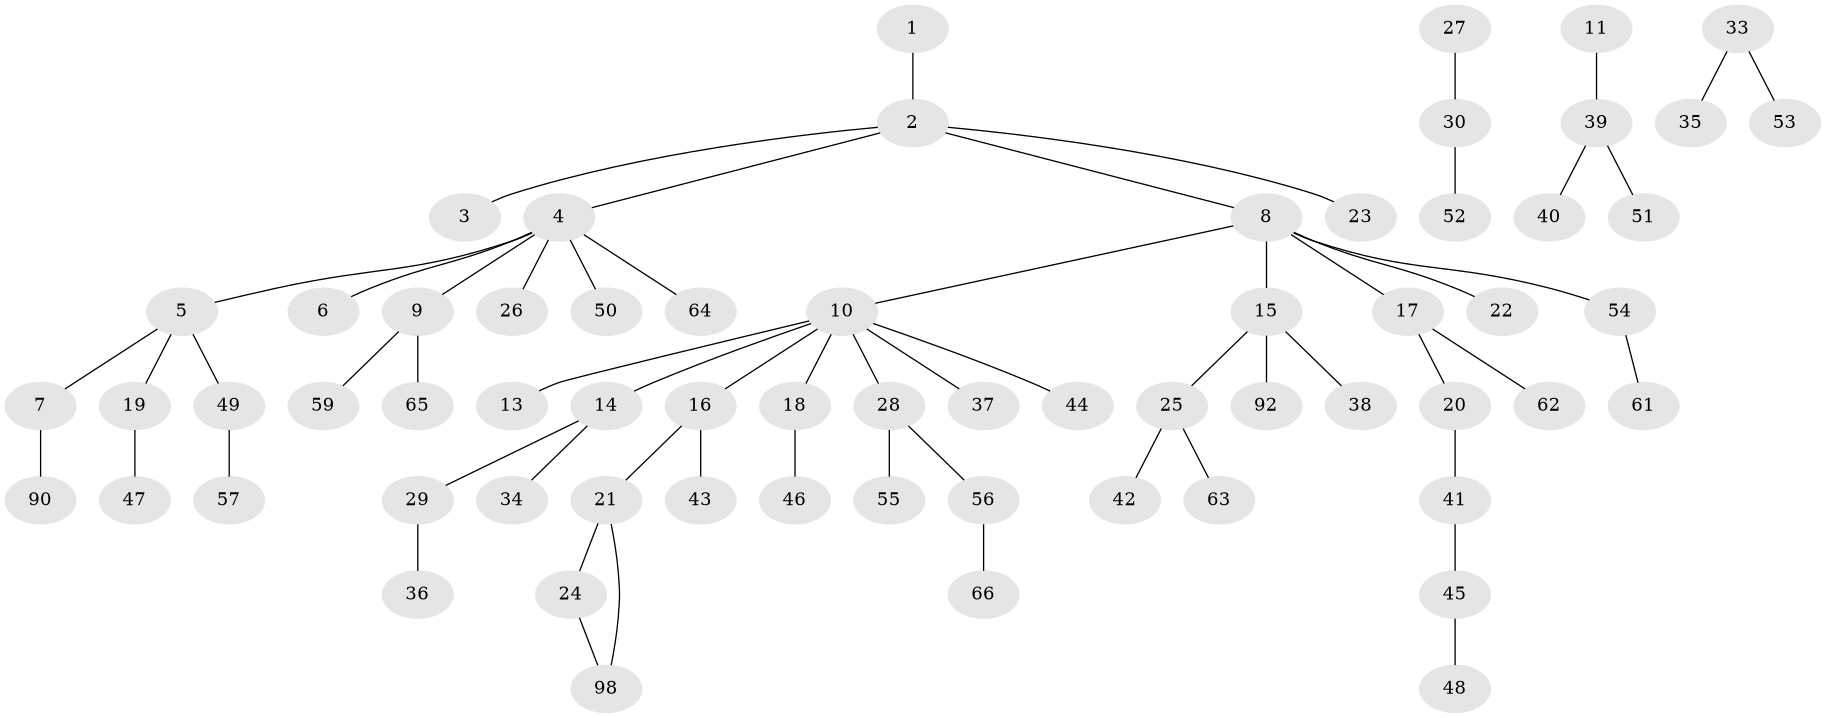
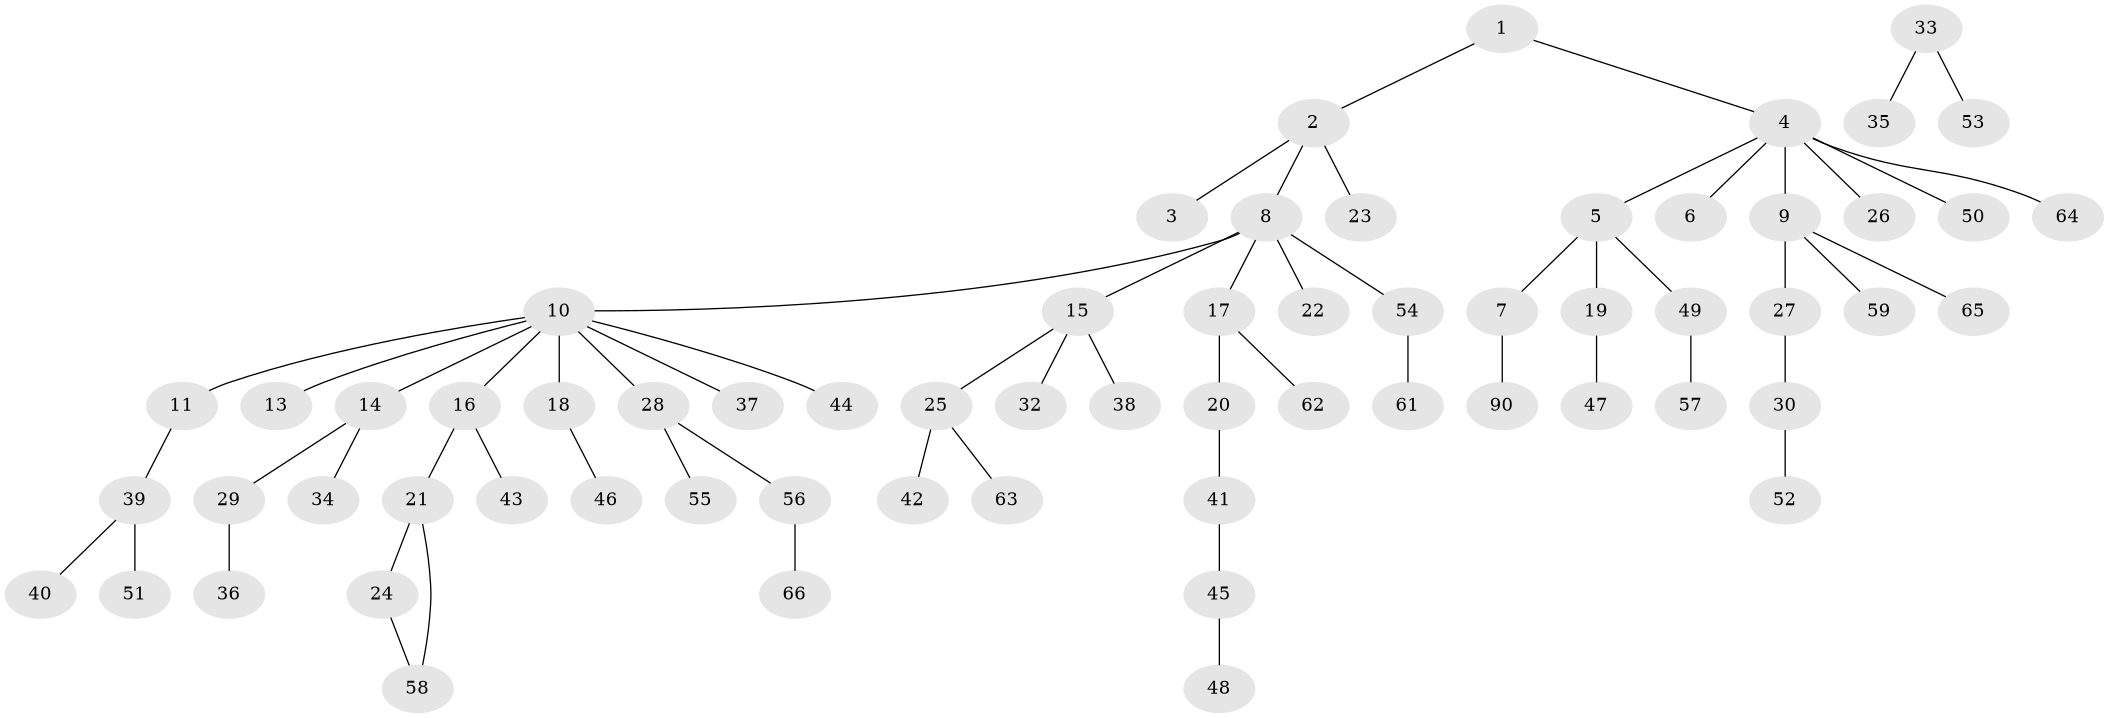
edge "2" -- "4": now "1" -- "4"
edge "9" -- "27": added
edge "10" -- "11": added
node "92": label "92" -> "32"
node "98": label "98" -> "58"
